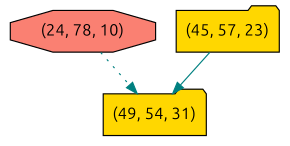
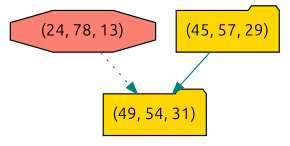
node "(24, 78, 10)": label "(24, 78, 10)" -> "(24, 78, 13)"
node "(45, 57, 23)": label "(45, 57, 23)" -> "(45, 57, 29)"
